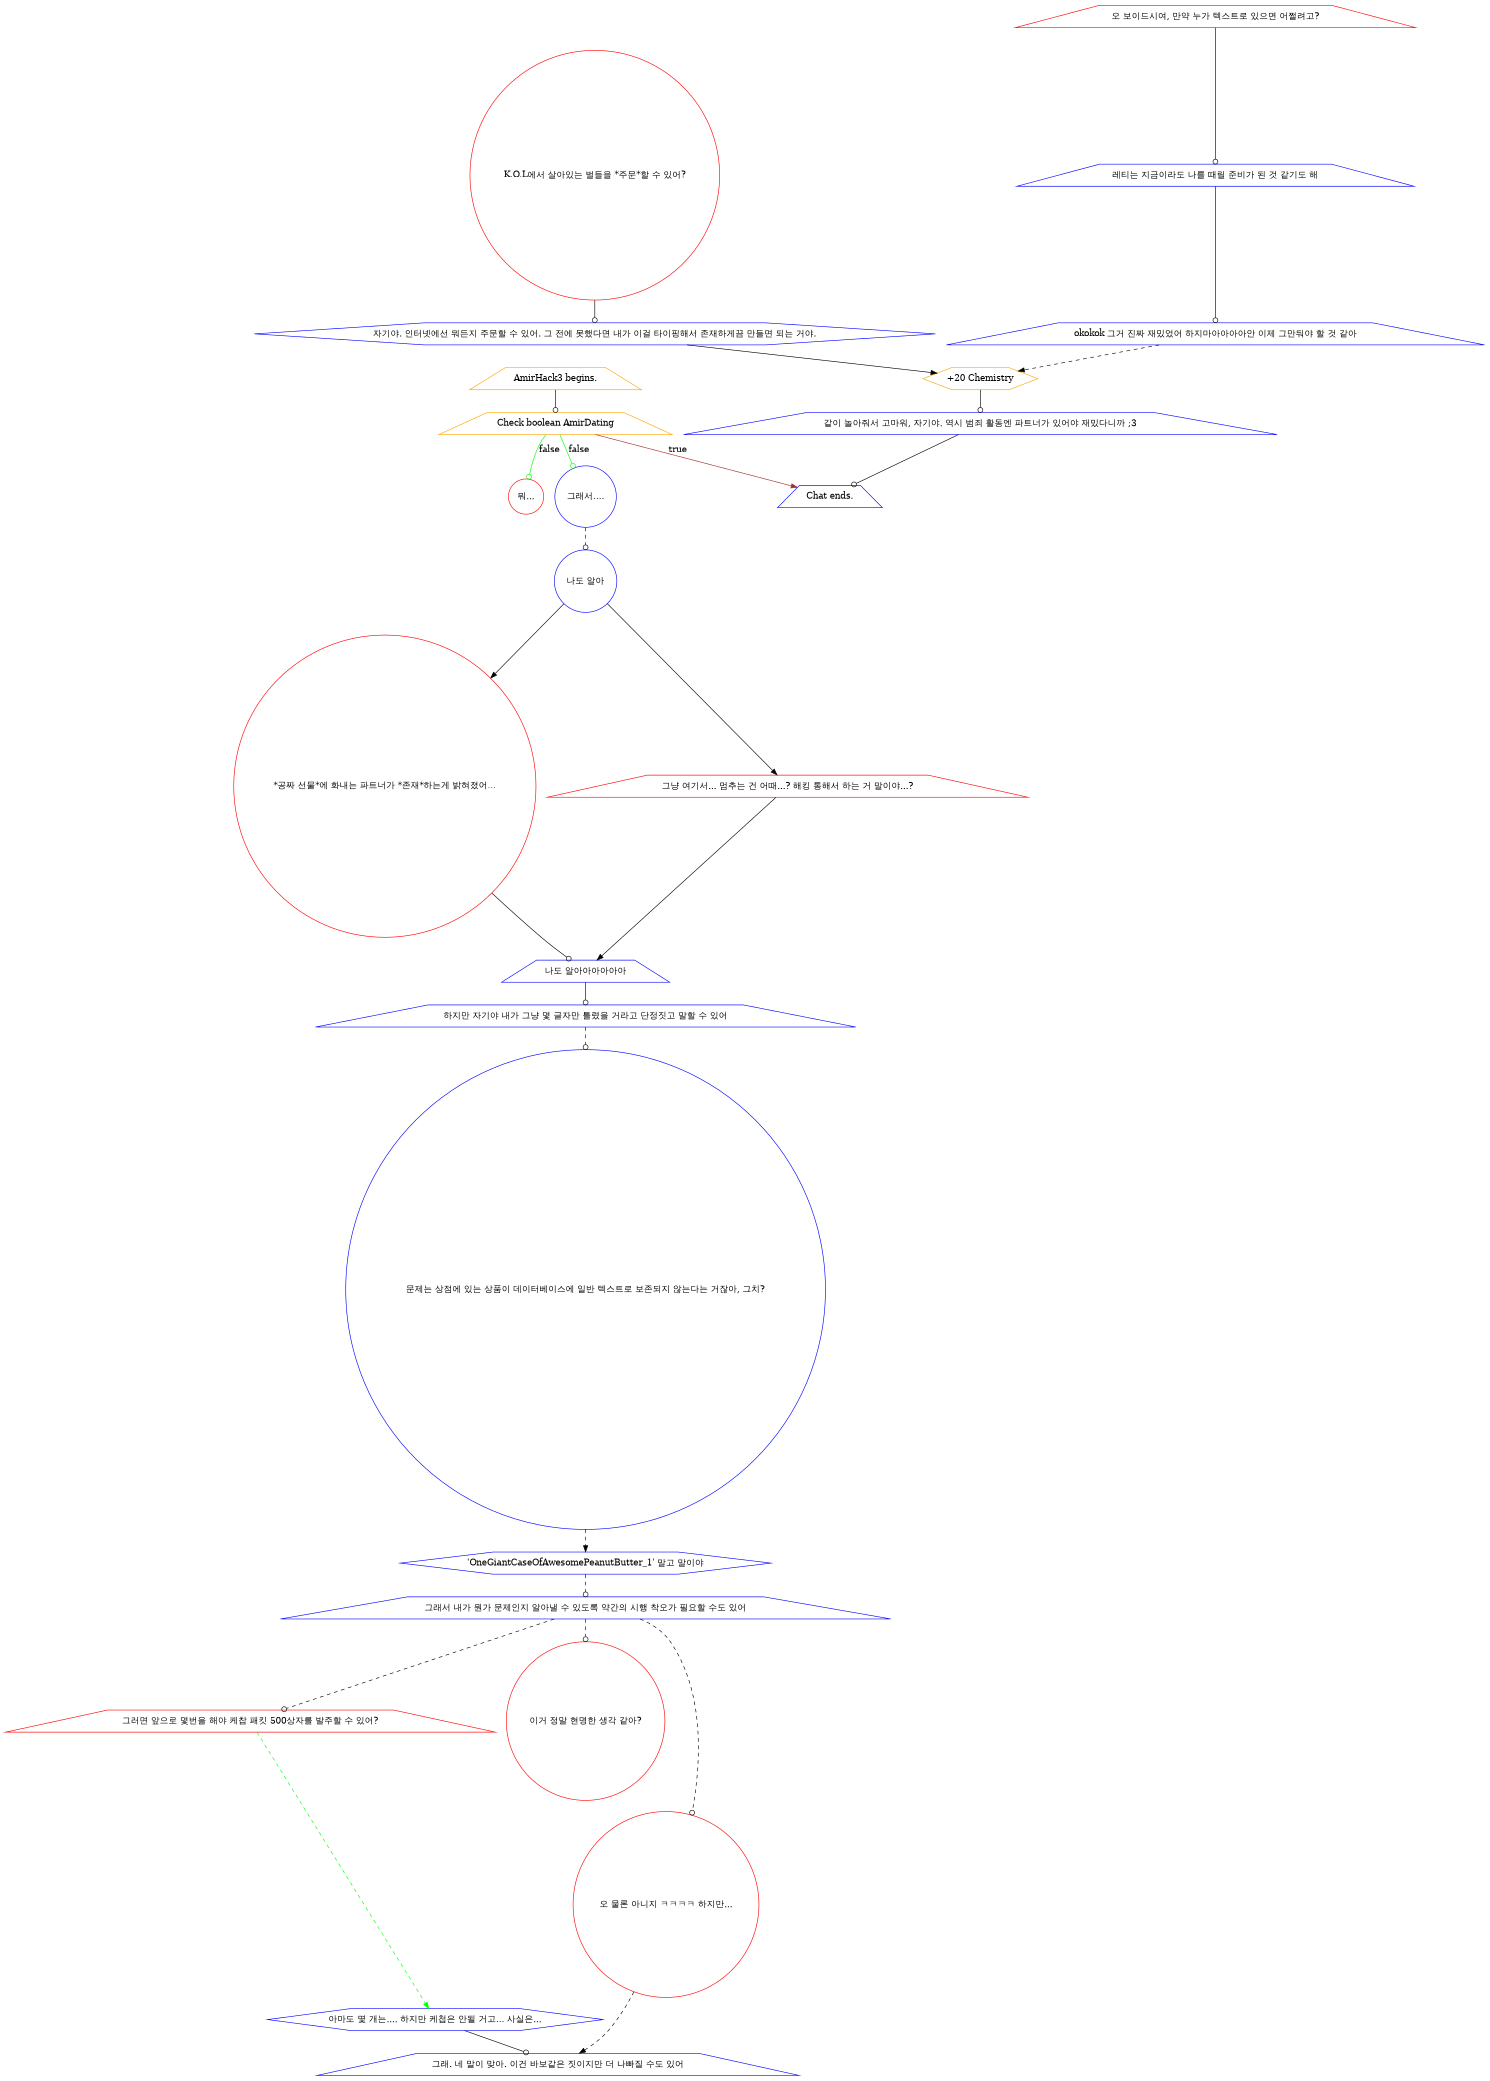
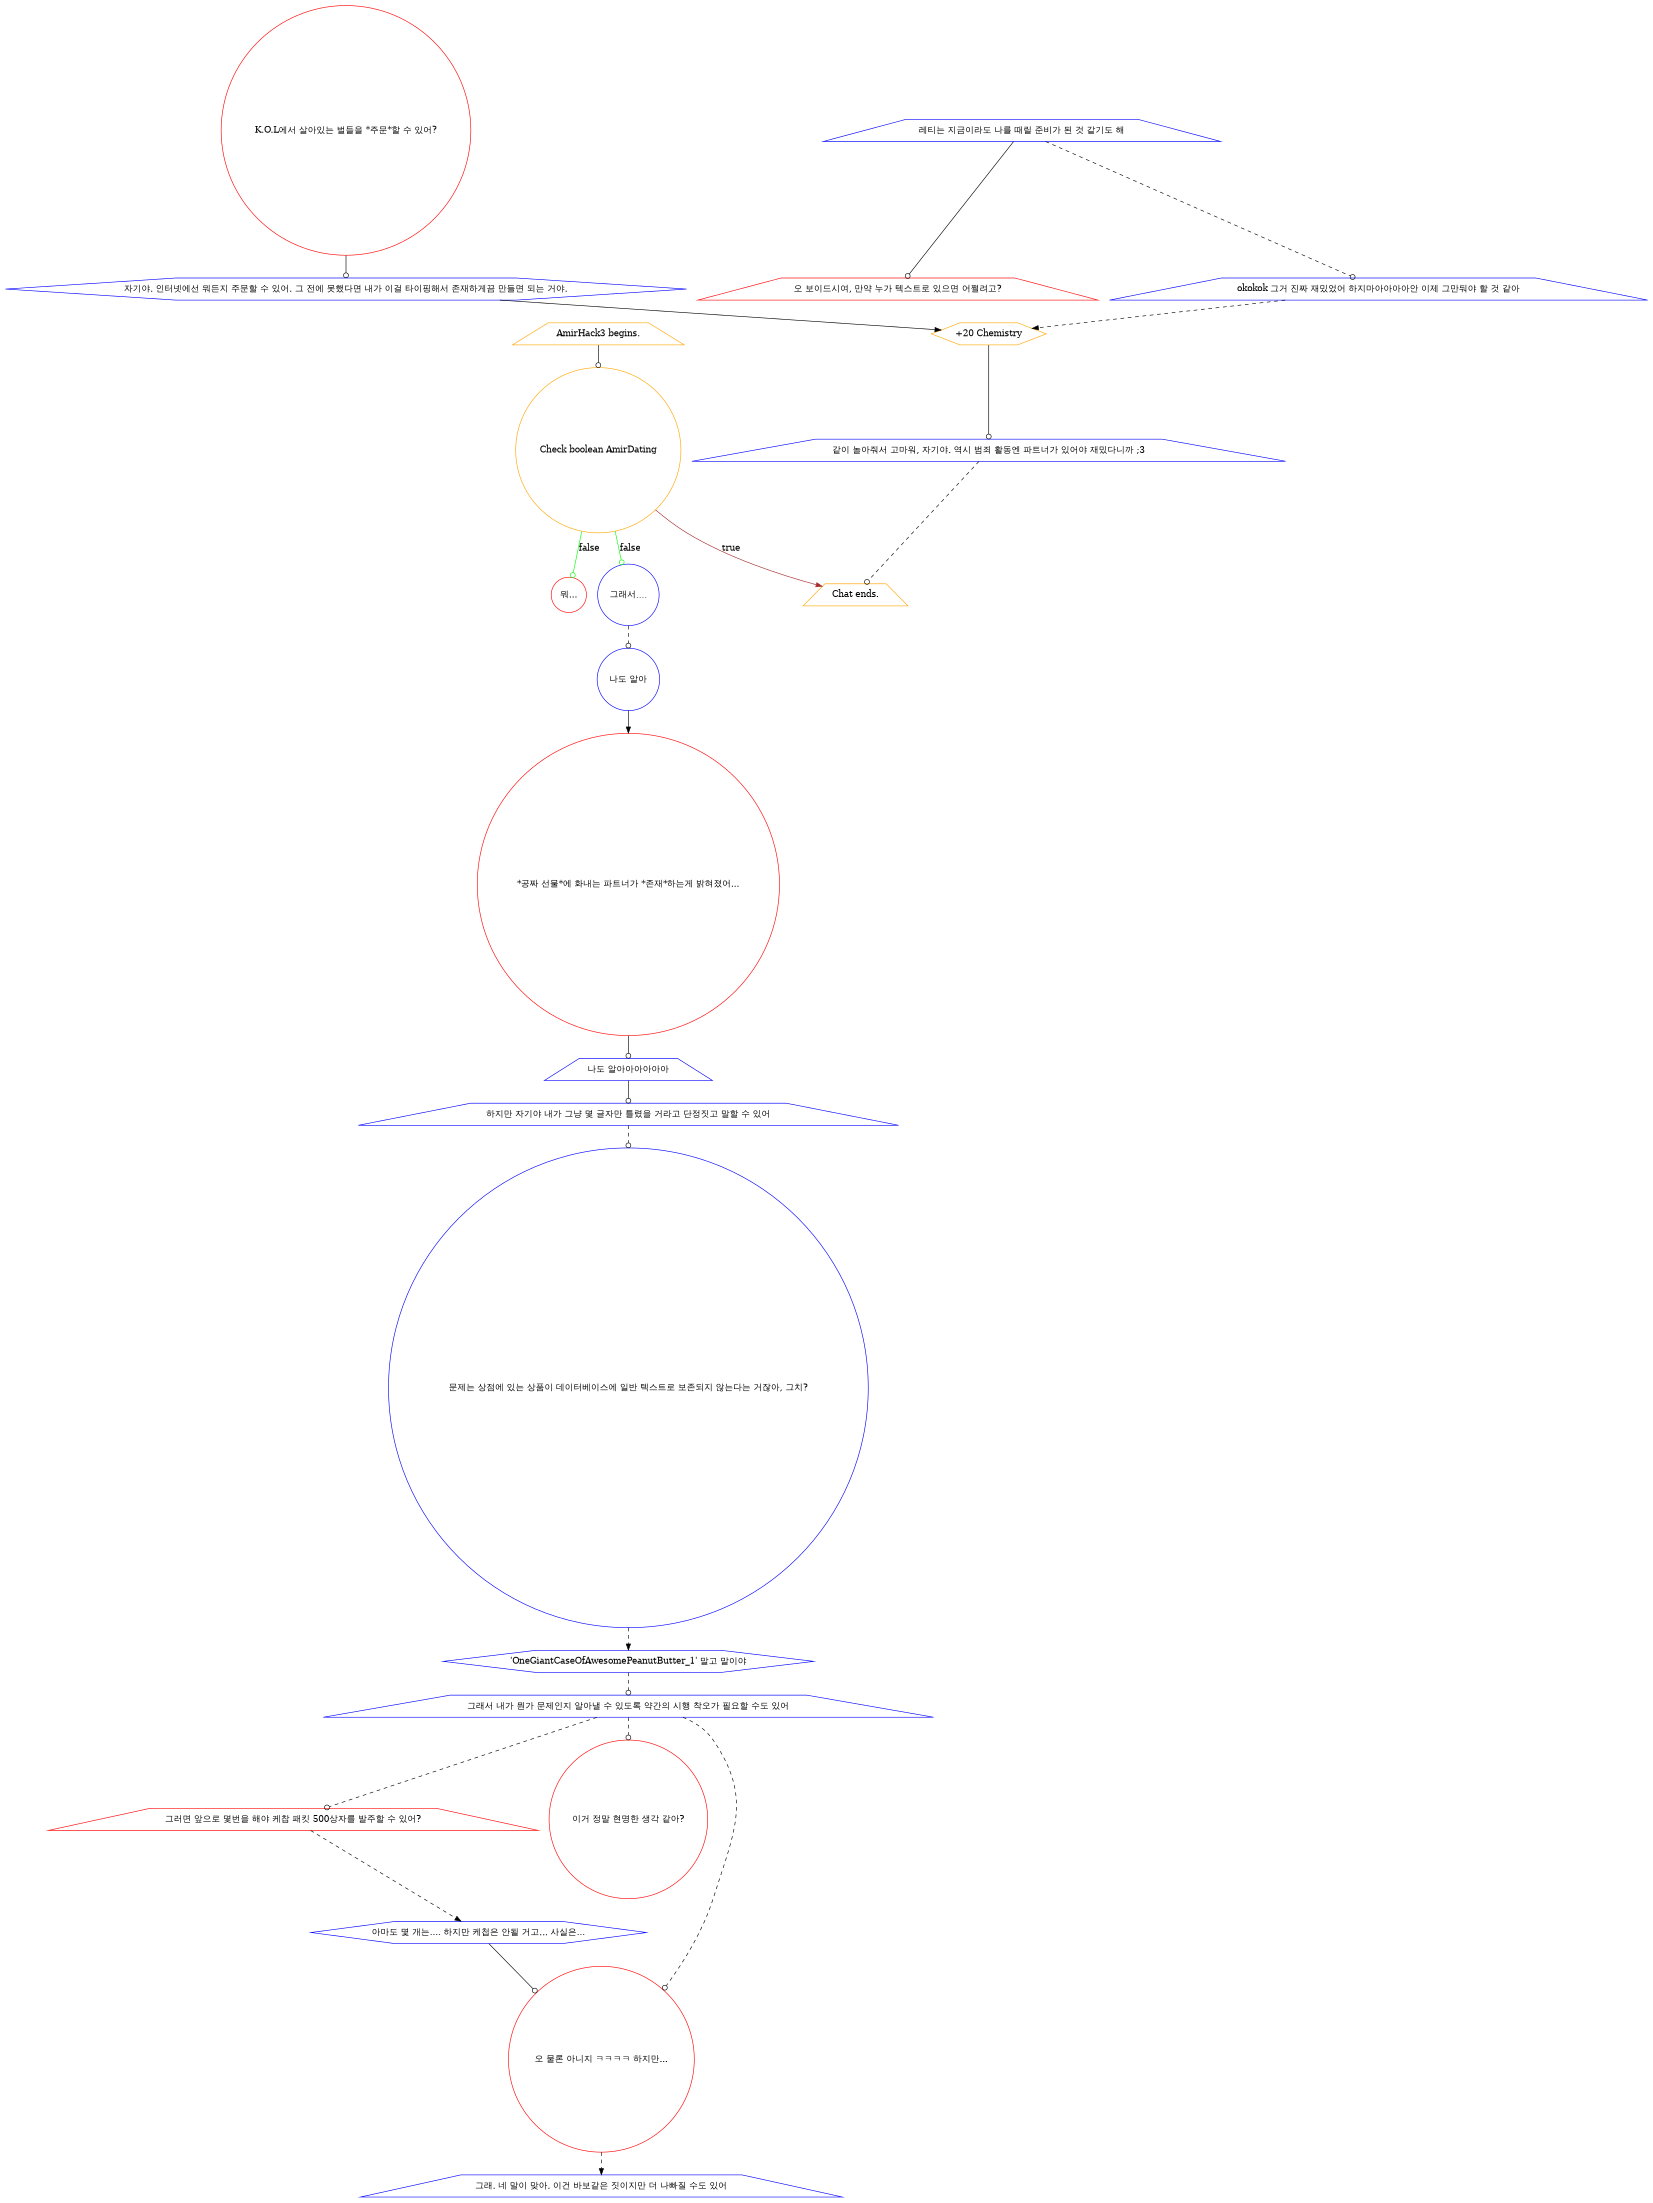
edge "오 보이드시여, 만약 누가 텍스트로 있으면 어쩔려고?" -> "레티는 지금이라도 나를 때릴 준비가 된 것 같기도 해": reversed
edge "레티는 지금이라도 나를 때릴 준비가 된 것 같기도 해" -> "okokok 그거 진짜 재밌었어 하지마아아아아안 이제 그만둬야 할 것 같아": style solid -> dashed
node "Check boolean AmirDating": shape trapezium -> circle
edge "같이 놀아줘서 고마워, 자기야. 역시 범죄 활동엔 파트너가 있어야 재밌다니까 ;3" -> "Chat ends.": style solid -> dashed
node "Chat ends.": color blue -> orange
node "그냥 여기서... 멈추는 건 어때...? 해킹 통해서 하는 거 말이야...?": removed
edge "그러면 앞으로 몇번을 해야 케찹 패킷 500상자를 발주할 수 있어?" -> "아마도 몇 개는.... 하지만 케첩은 안될 거고... 사실은...": color green -> black
edge "아마도 몇 개는.... 하지만 케첩은 안될 거고... 사실은..." -> "그래. 네 말이 맞아. 이건 바보같은 짓이지만 더 나빠질 수도 있어": now "아마도 몇 개는.... 하지만 케첩은 안될 거고... 사실은..." -> "오 물론 아니지 ㅋㅋㅋㅋ 하지만..."
